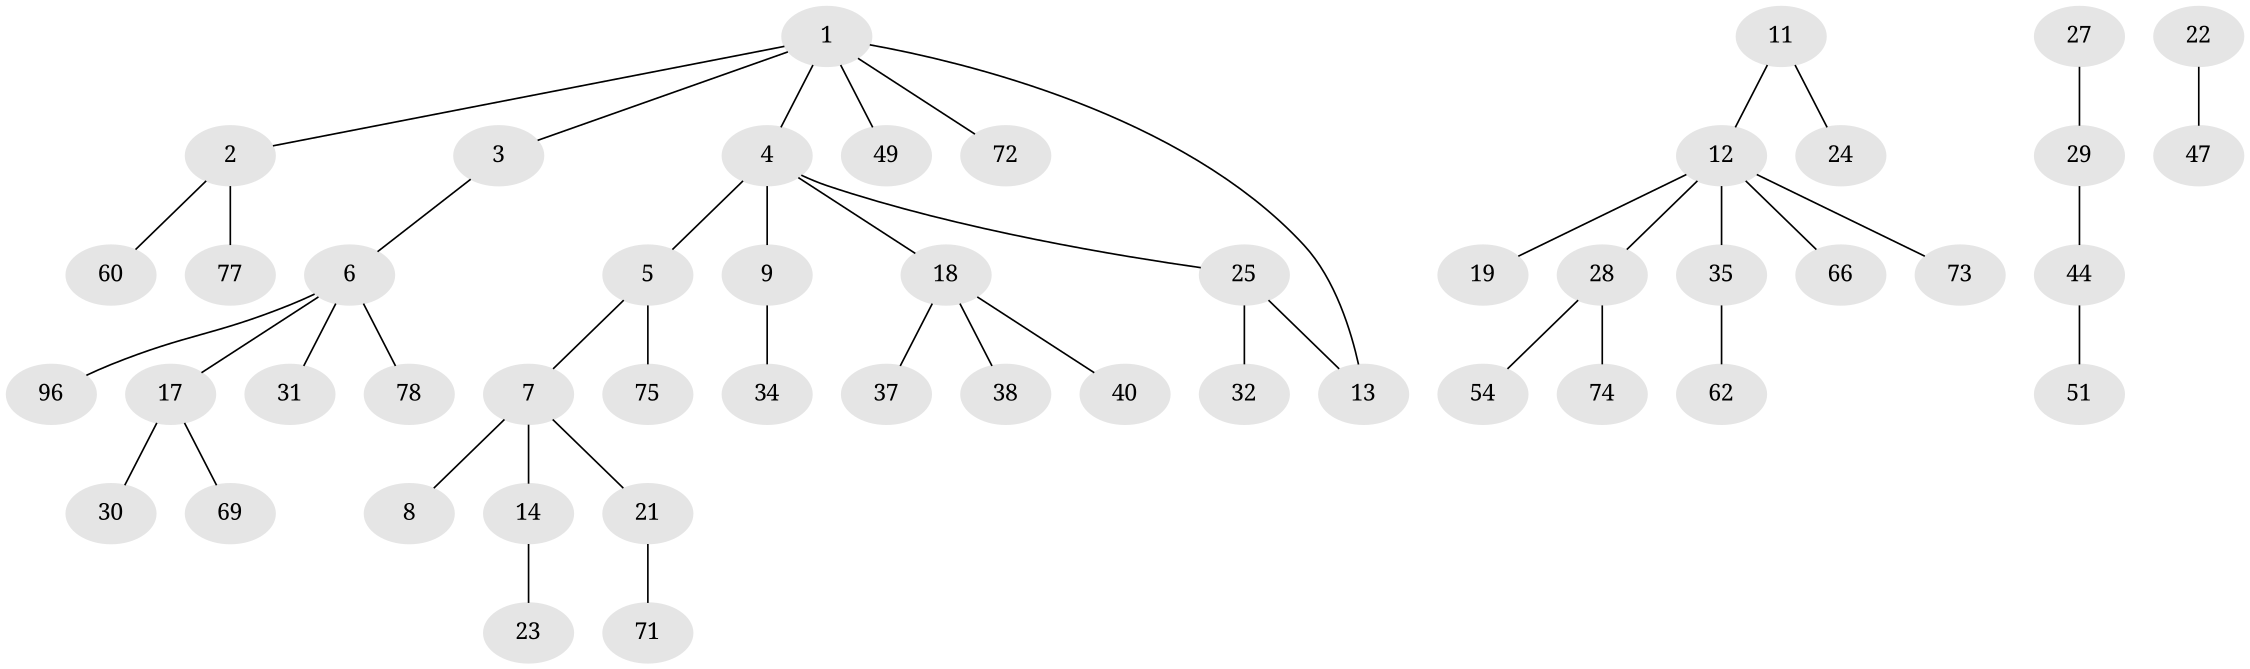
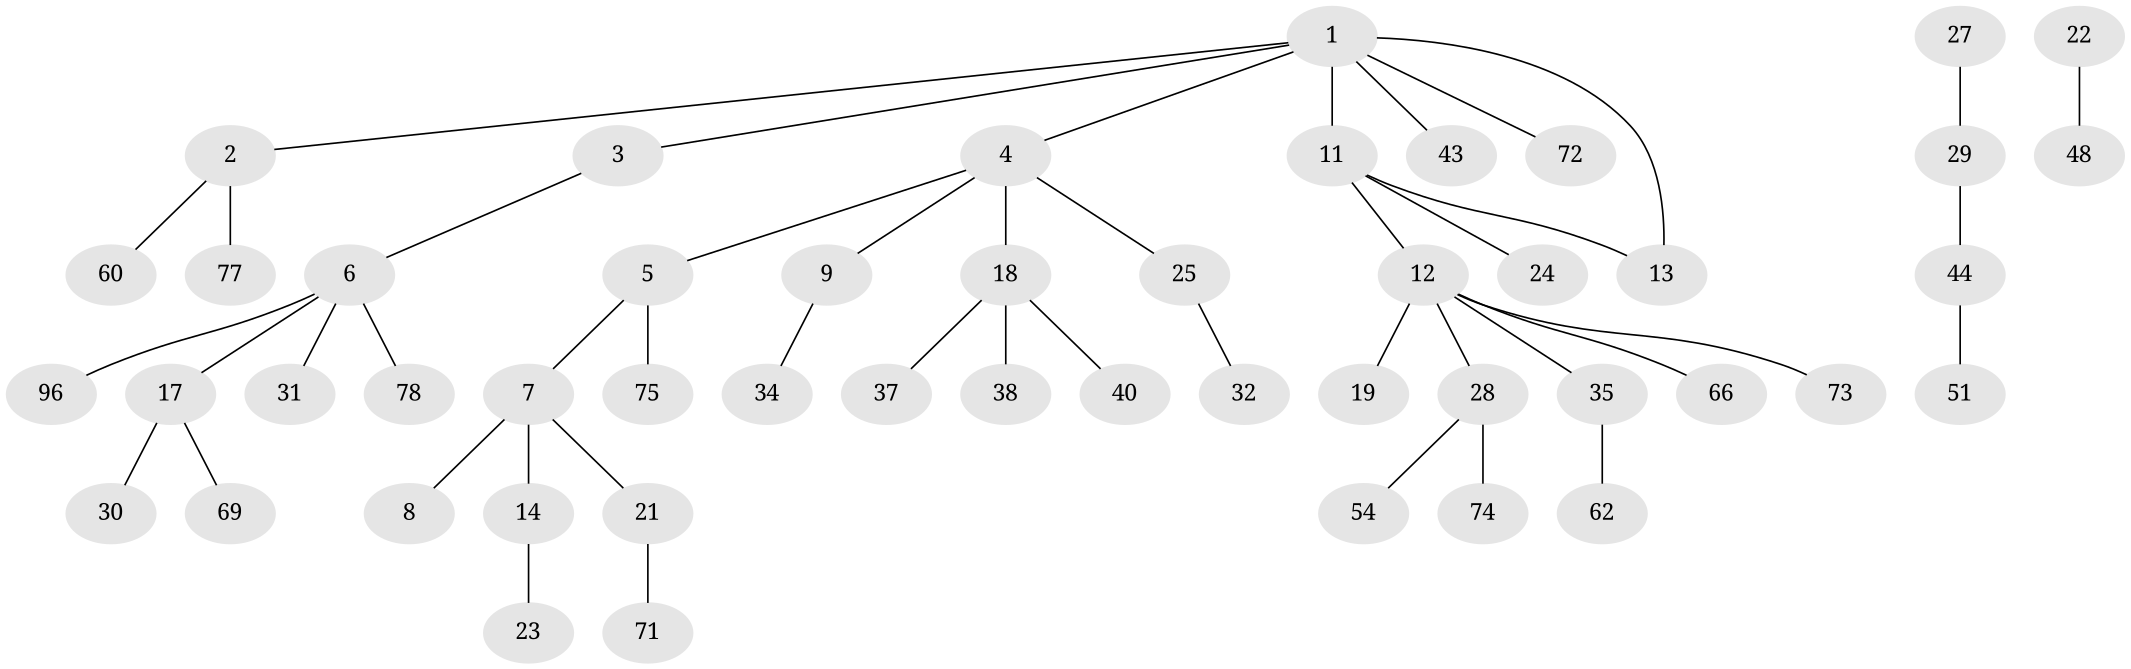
edge "1" -- "11": added
node "49": label "49" -> "43"
node "47": label "47" -> "48"
edge "25" -- "13": now "11" -- "13"
